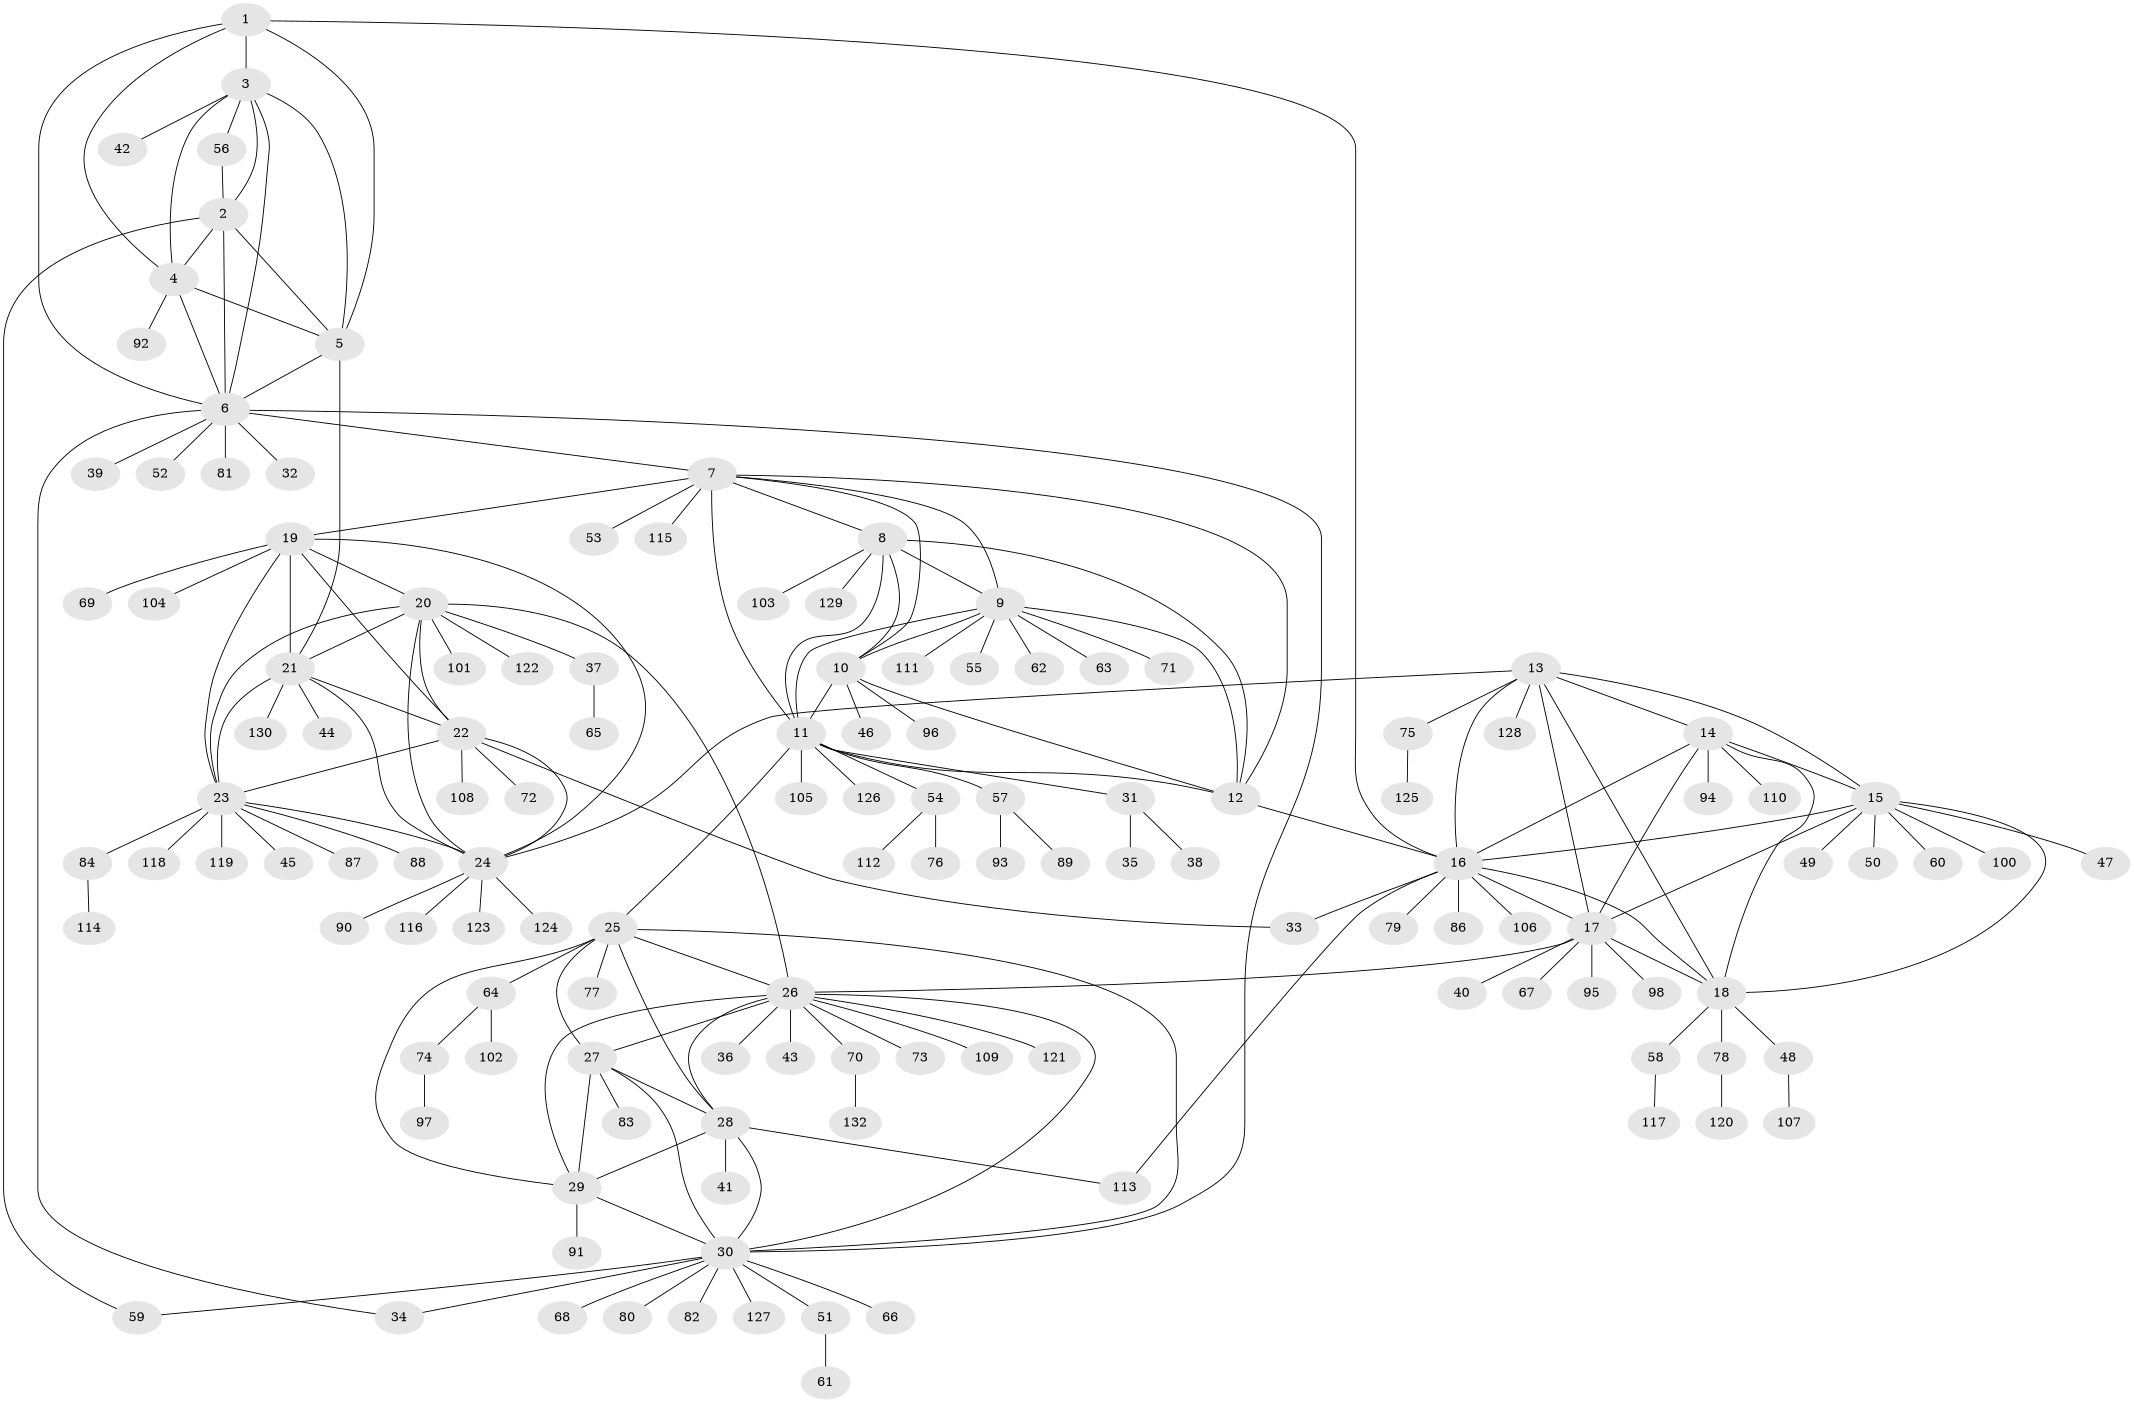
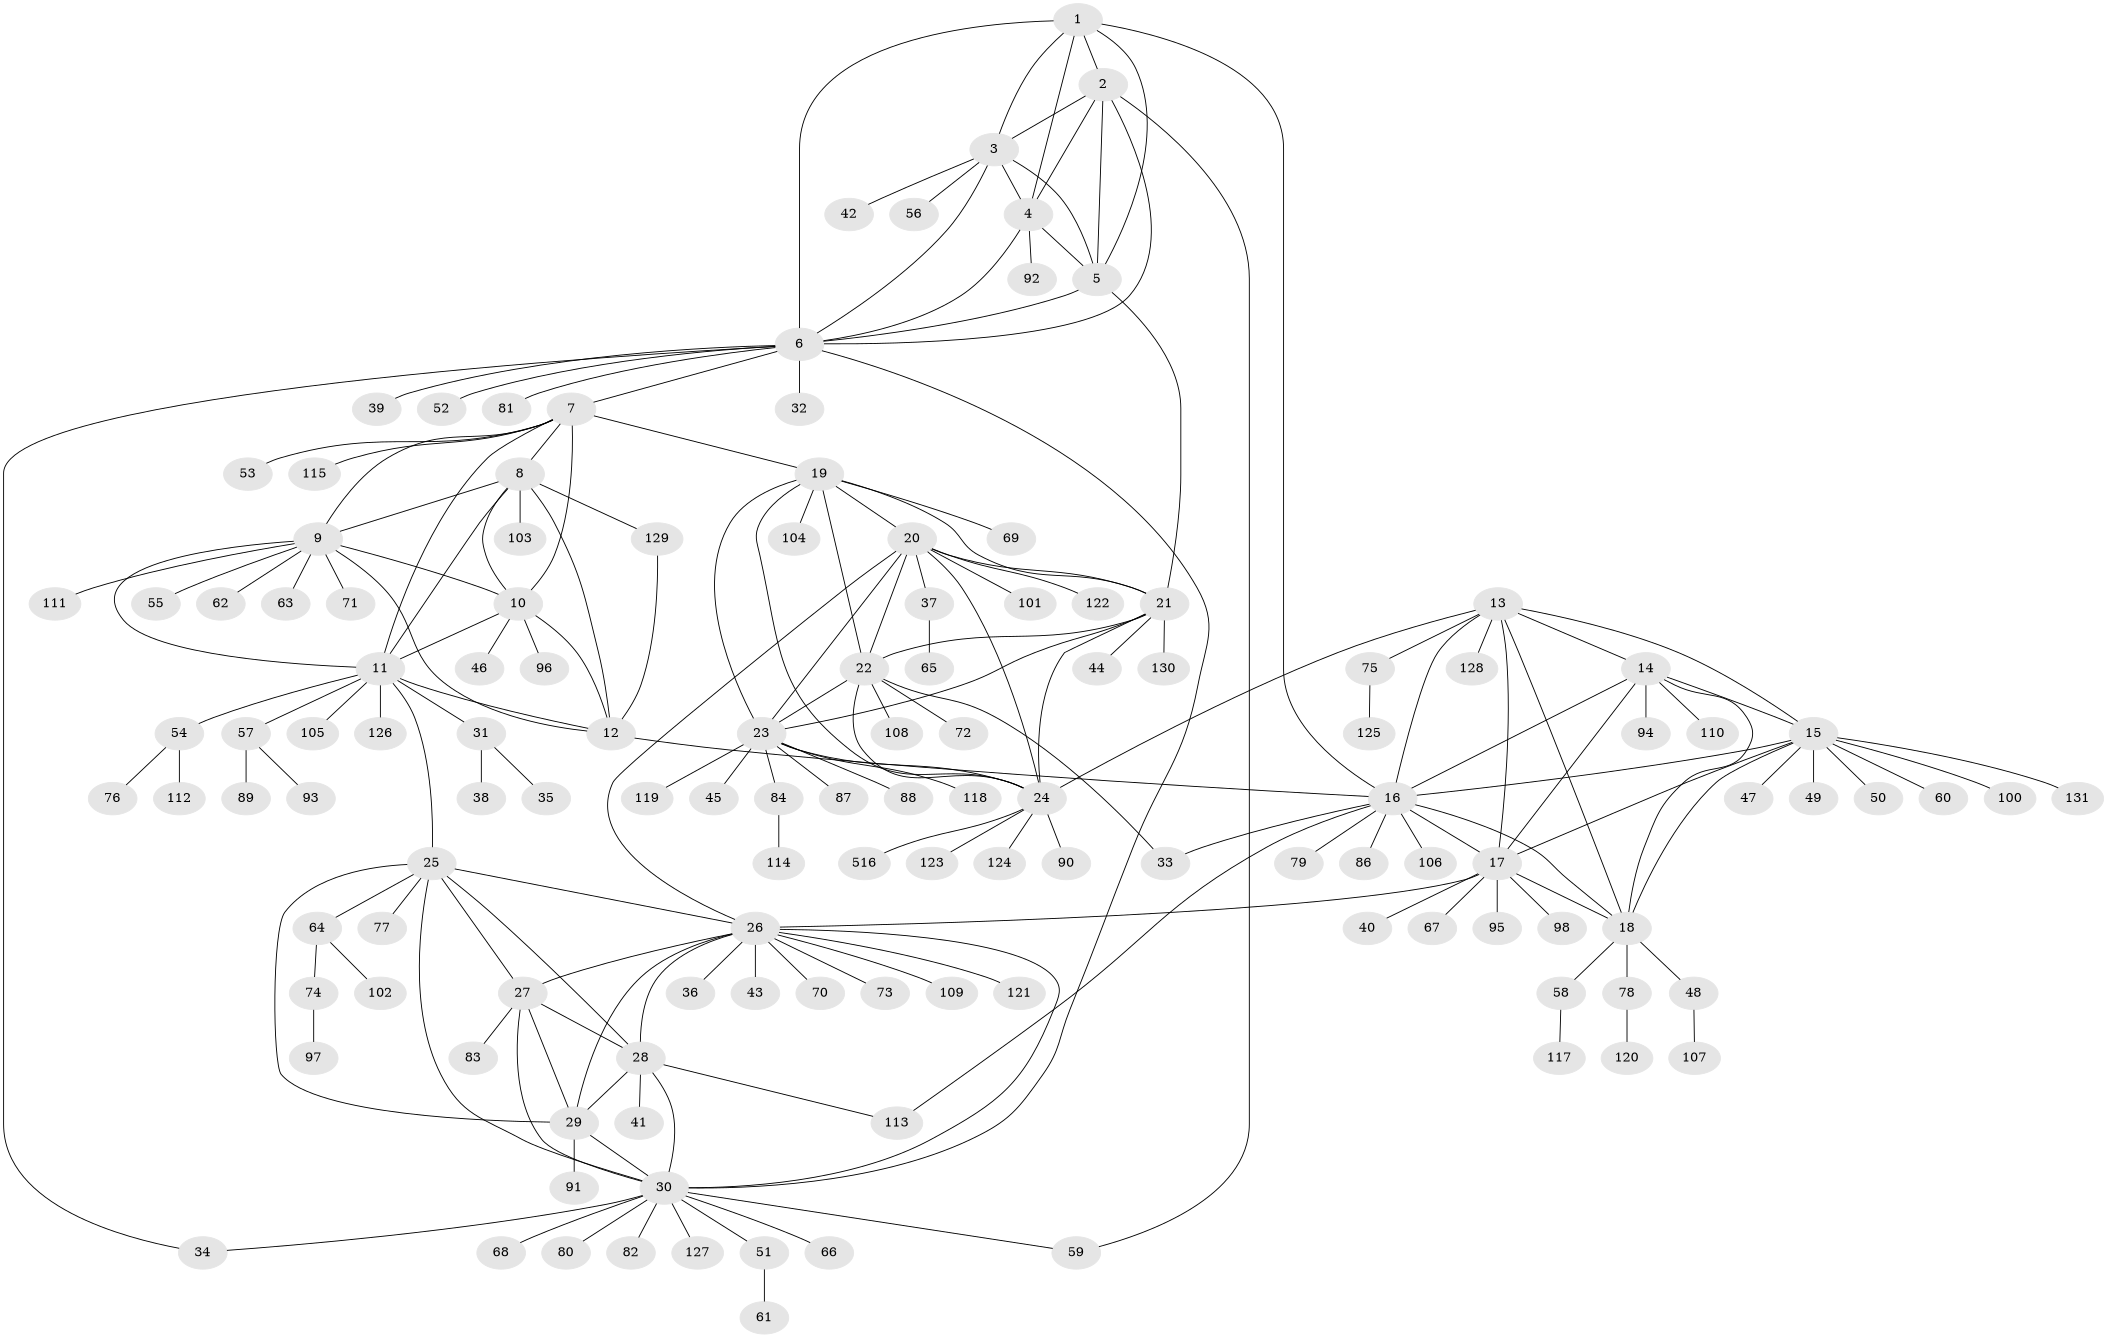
edge "56" -- "2": now "1" -- "2"
edge "7" -- "12": now "129" -- "12"
node "131": added
node "116": label "116" -> "516"
node "132": removed
